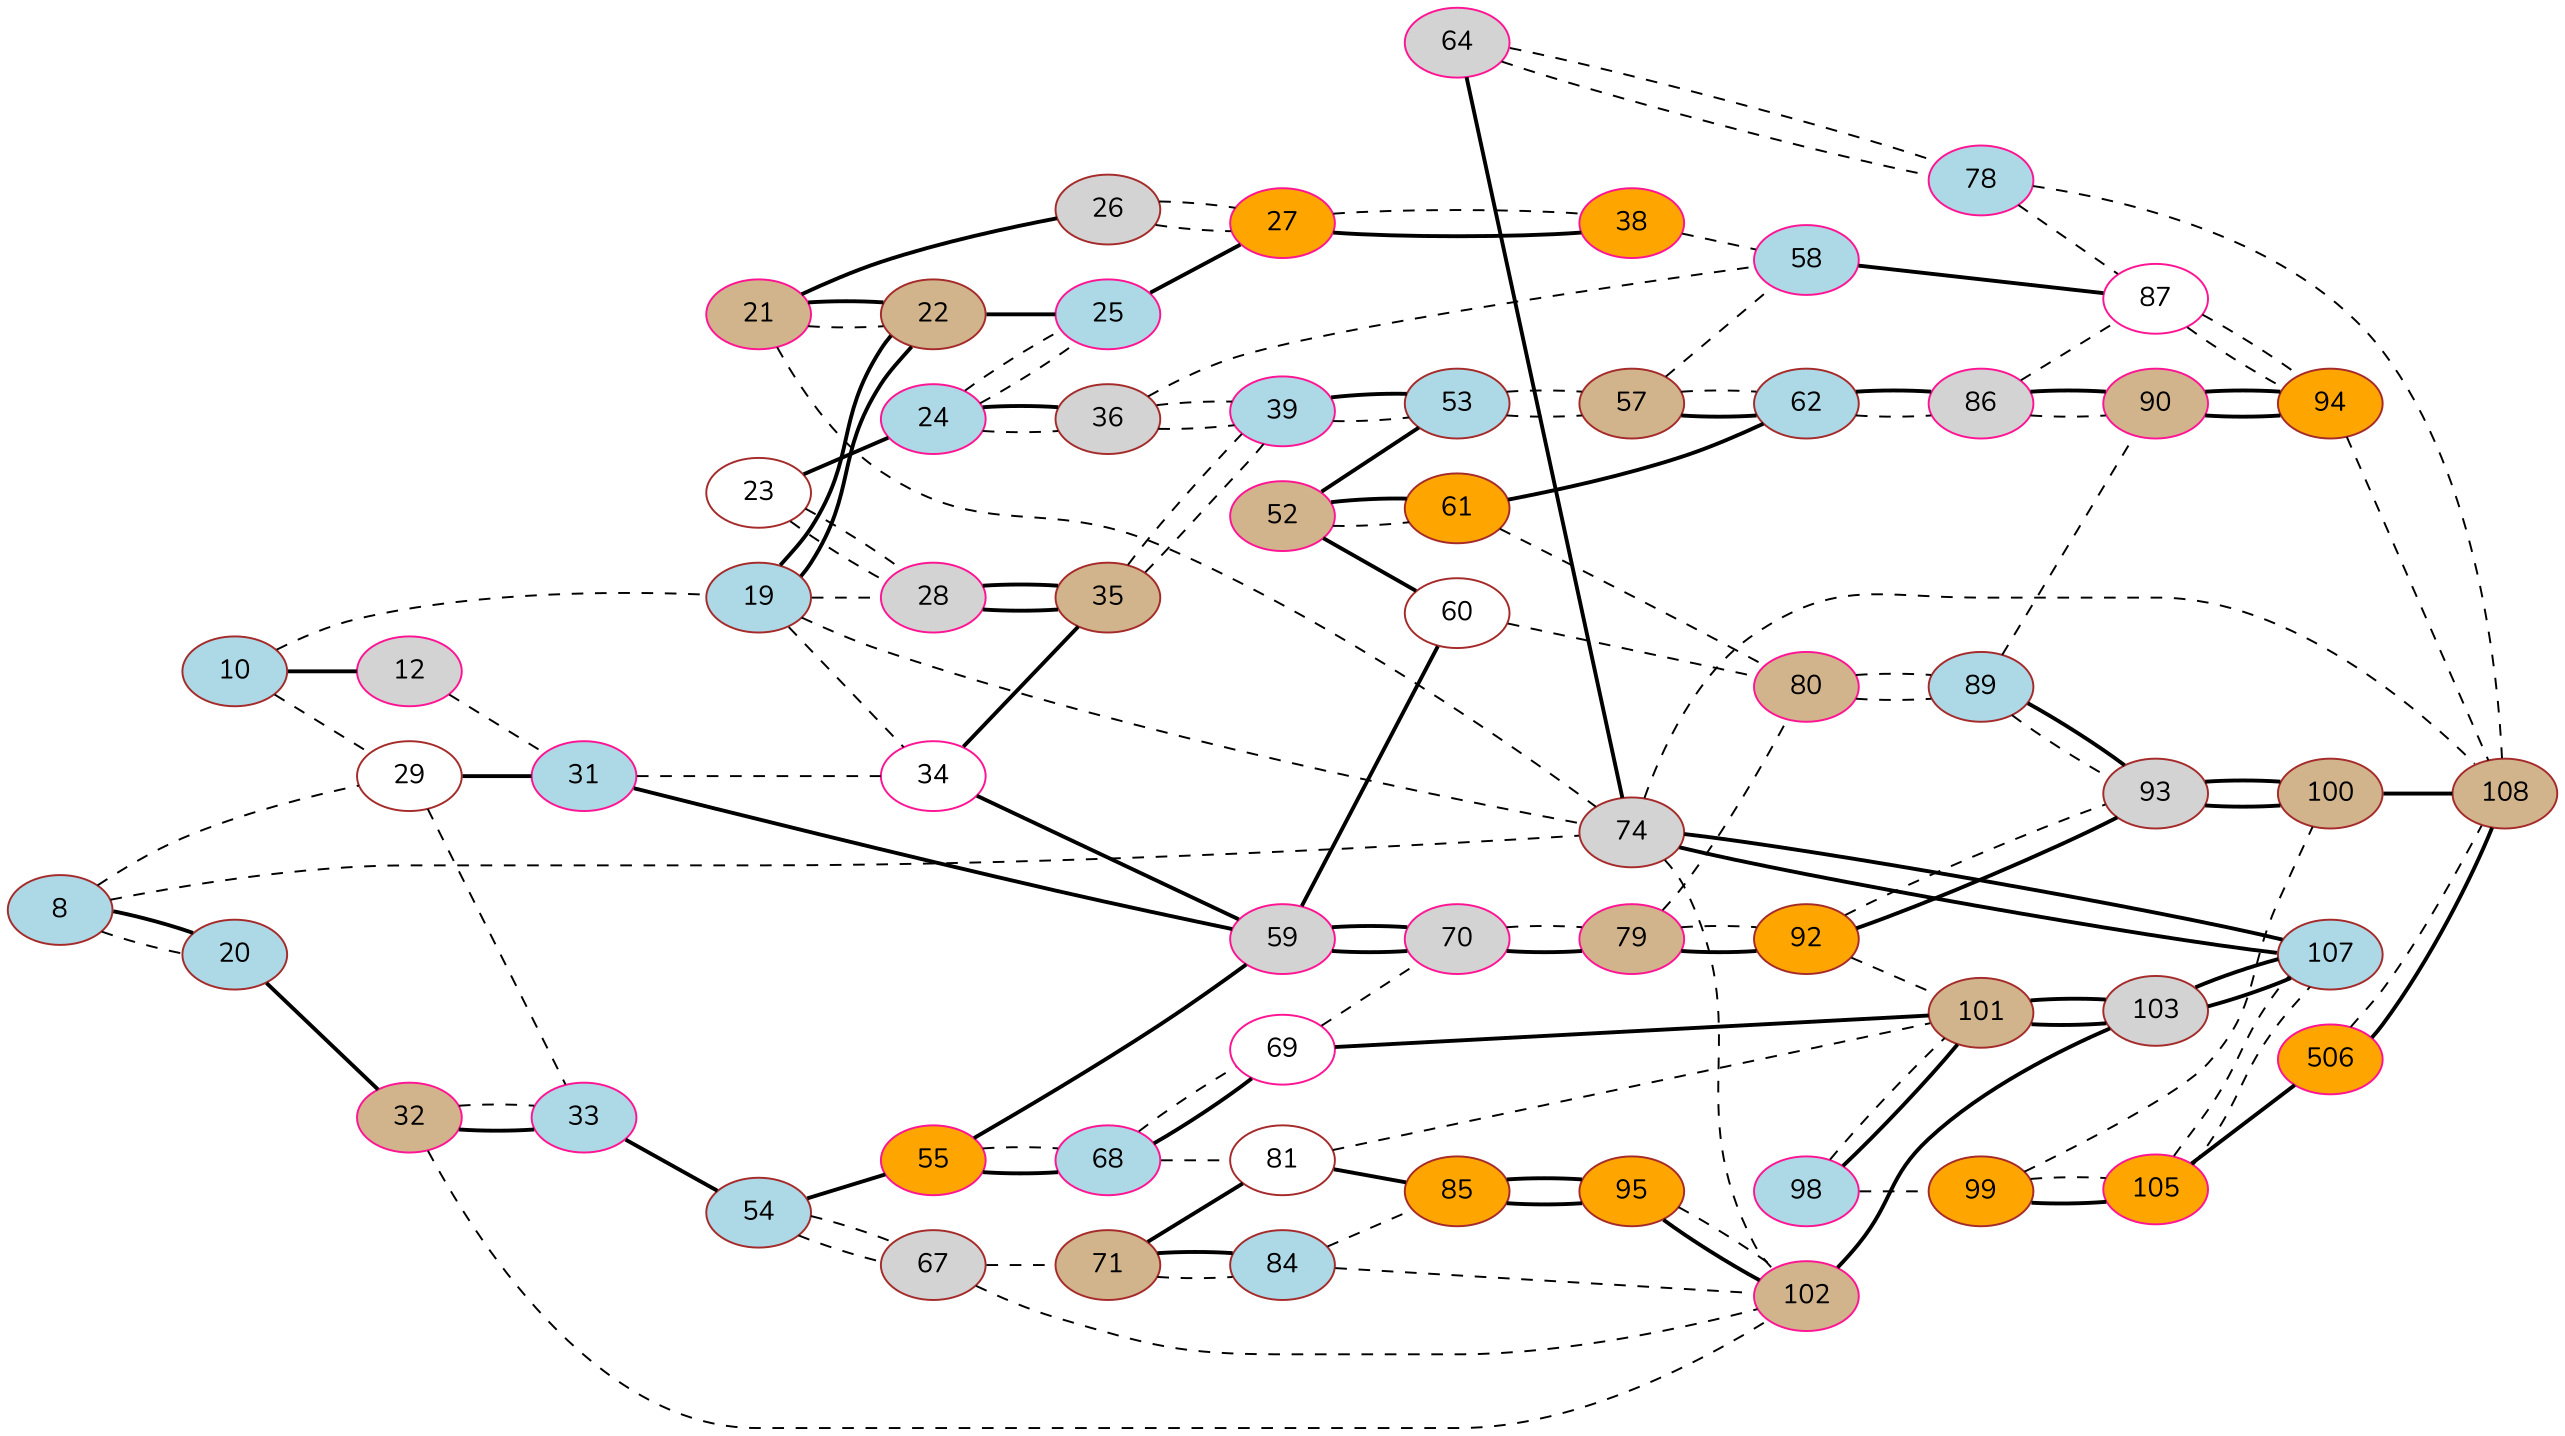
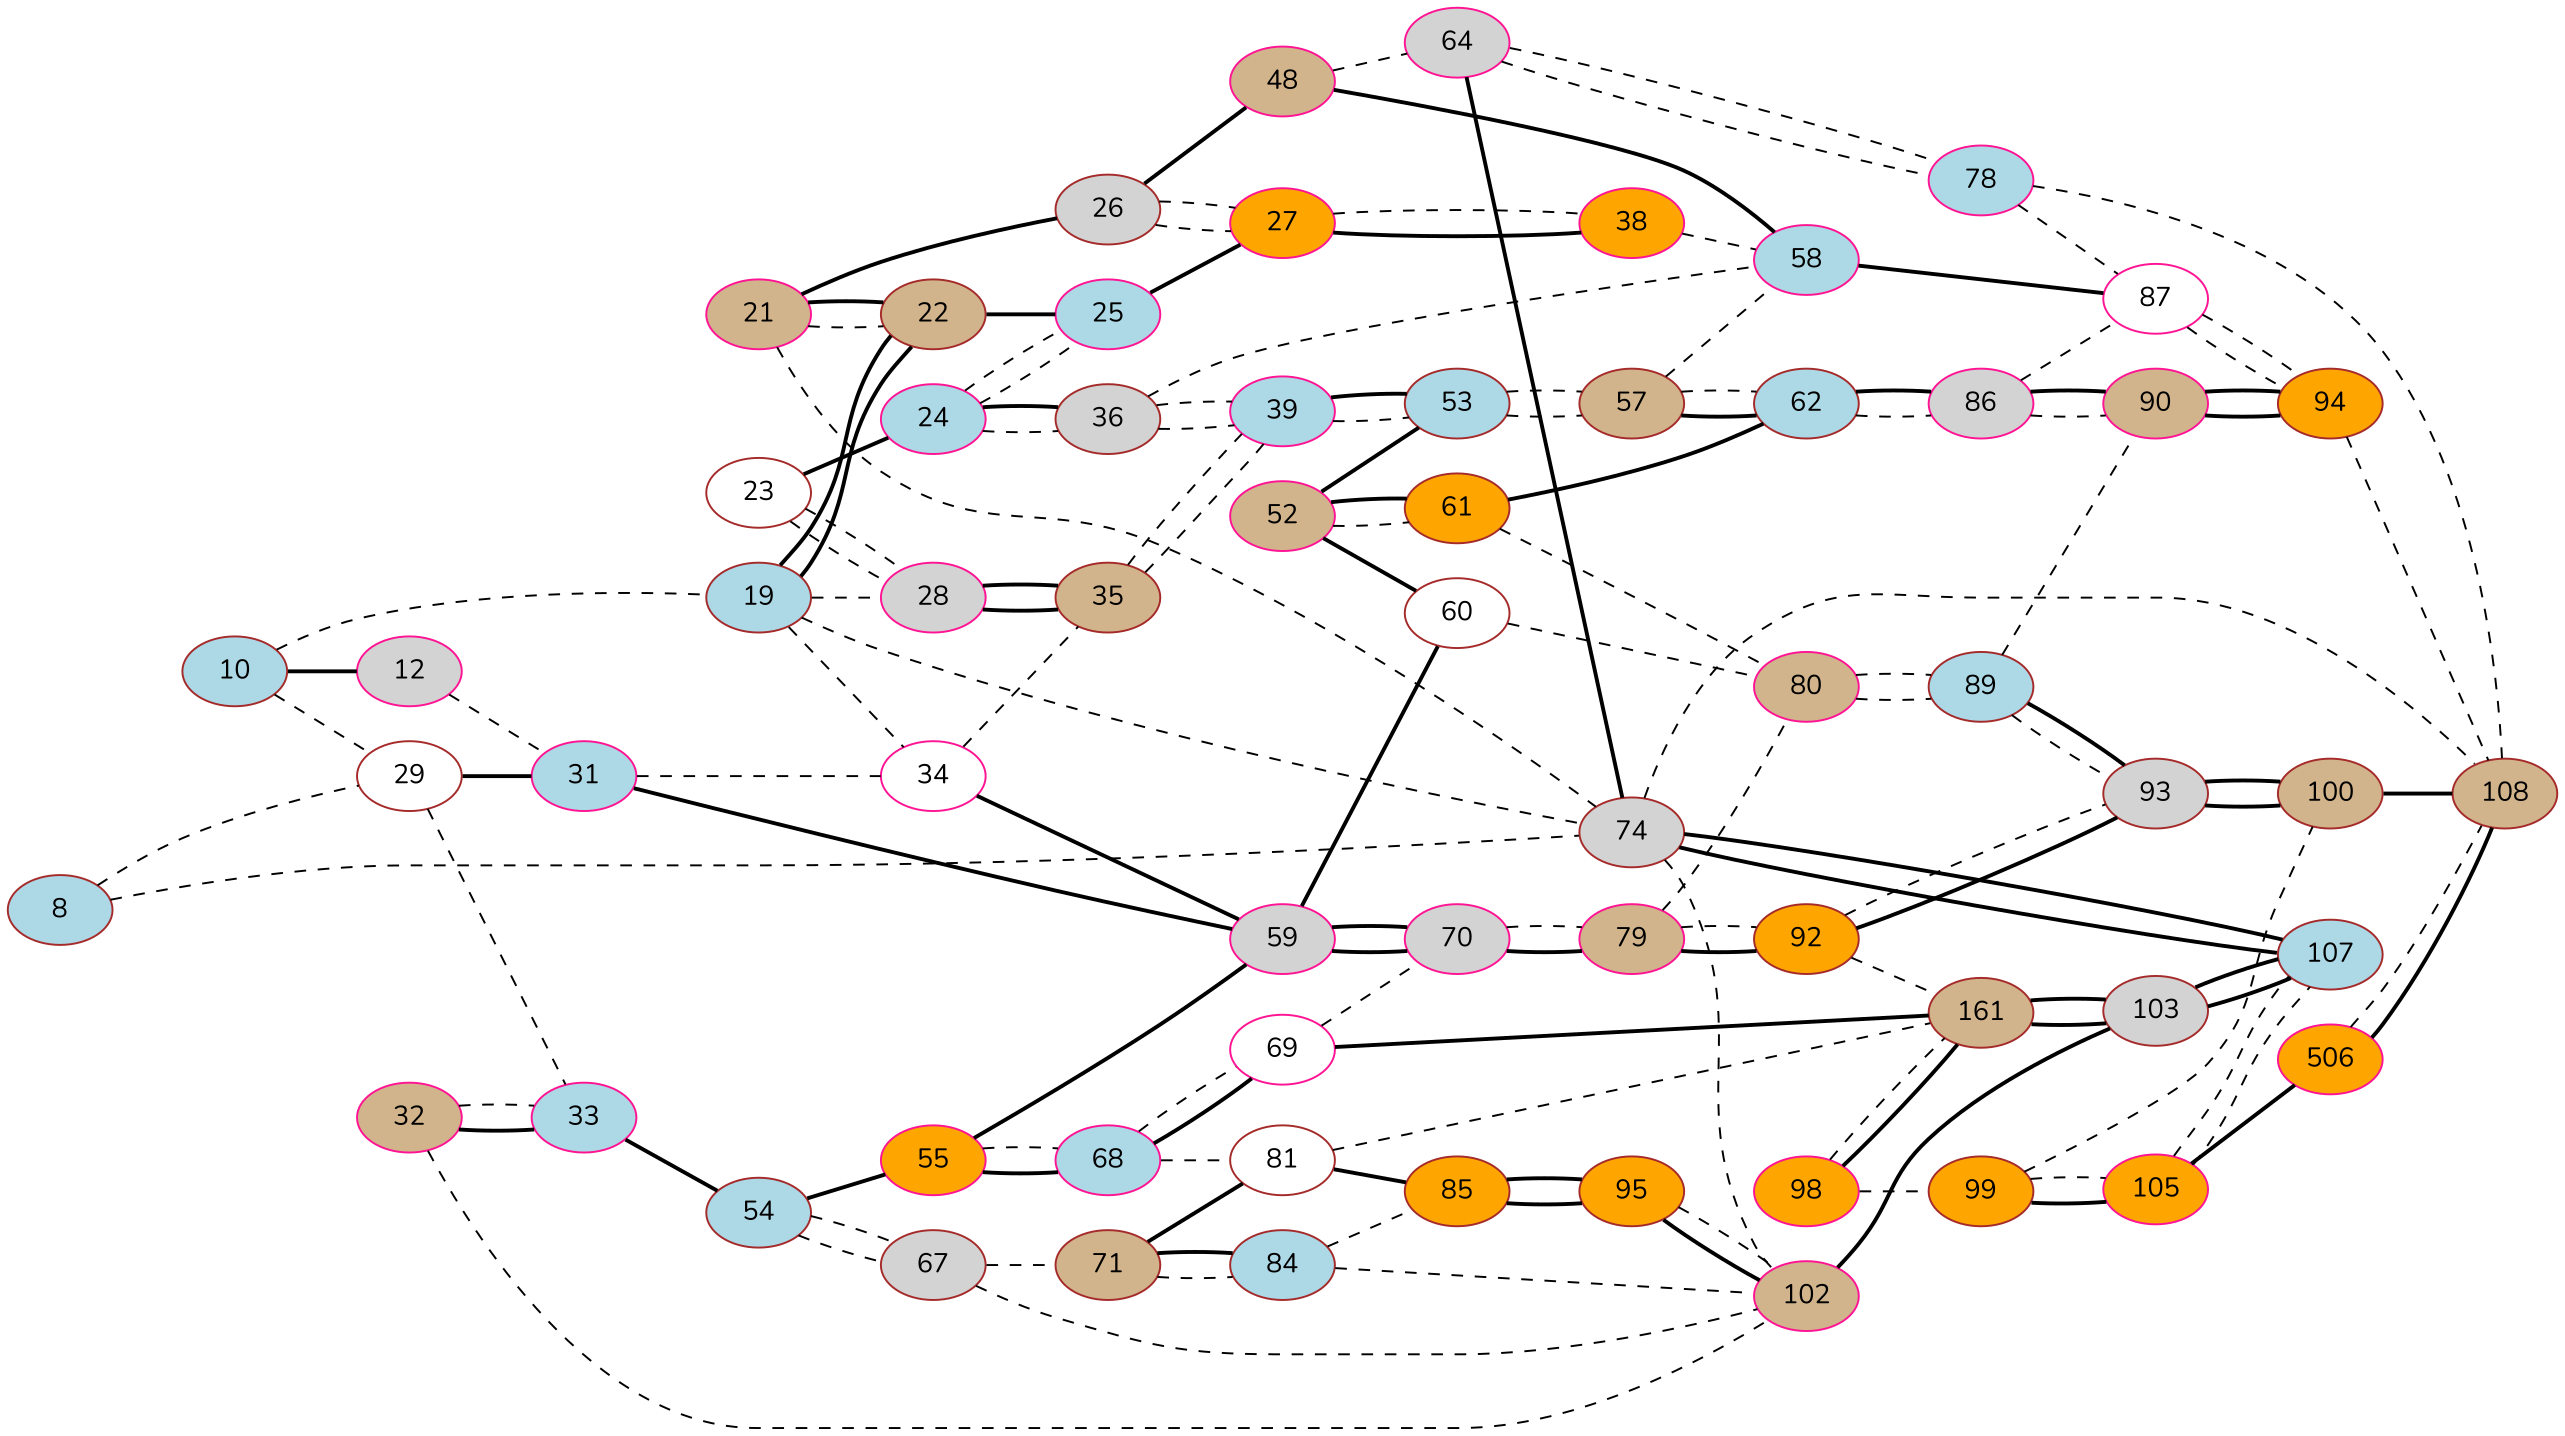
node "48": added
edge "35" -- "34": style bold -> dashed
node "20": removed
node "101": label "101" -> "161"
node "98": fillcolor lightblue -> orange
